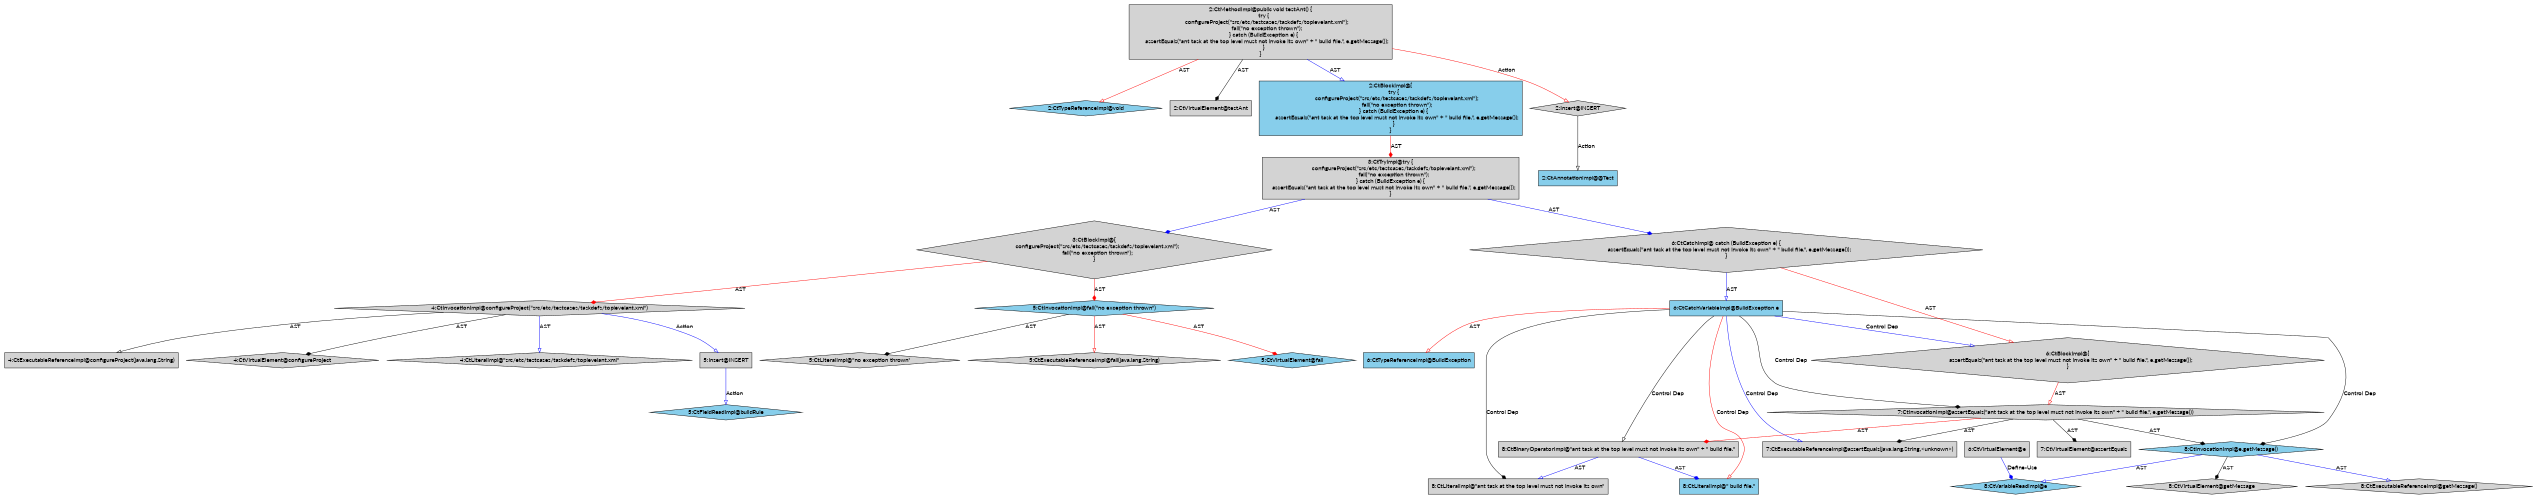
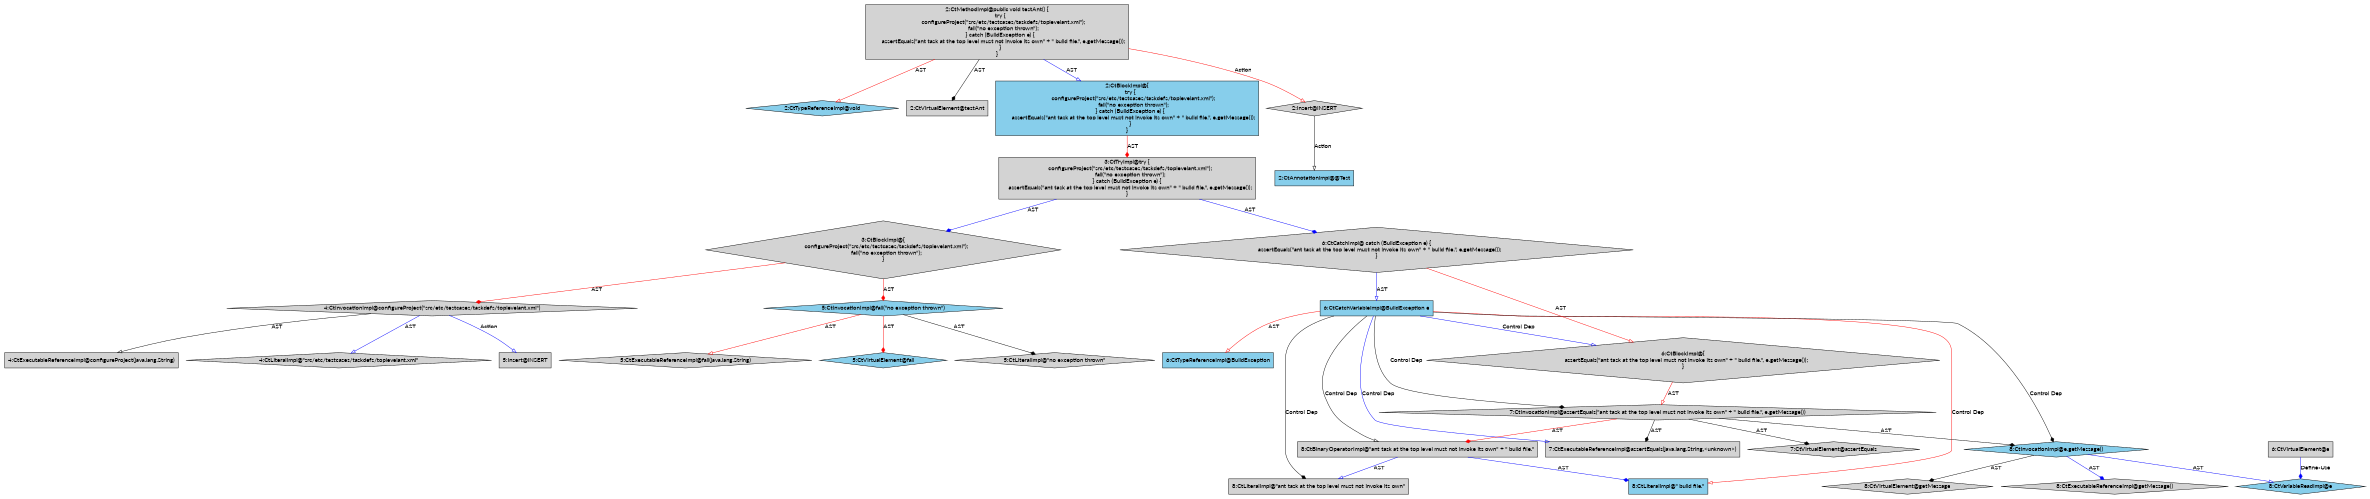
node "4:CtVirtualElement@configureProject": removed
node "5:CtFieldReadImpl@buildRule": removed
node "7:CtVirtualElement@assertEquals": shape box -> diamond
edge "8:CtInvocationImpl@e.getMessage()" -> "8:CtExecutableReferenceImpl@getMessage()": arrowhead onormal -> diamond
